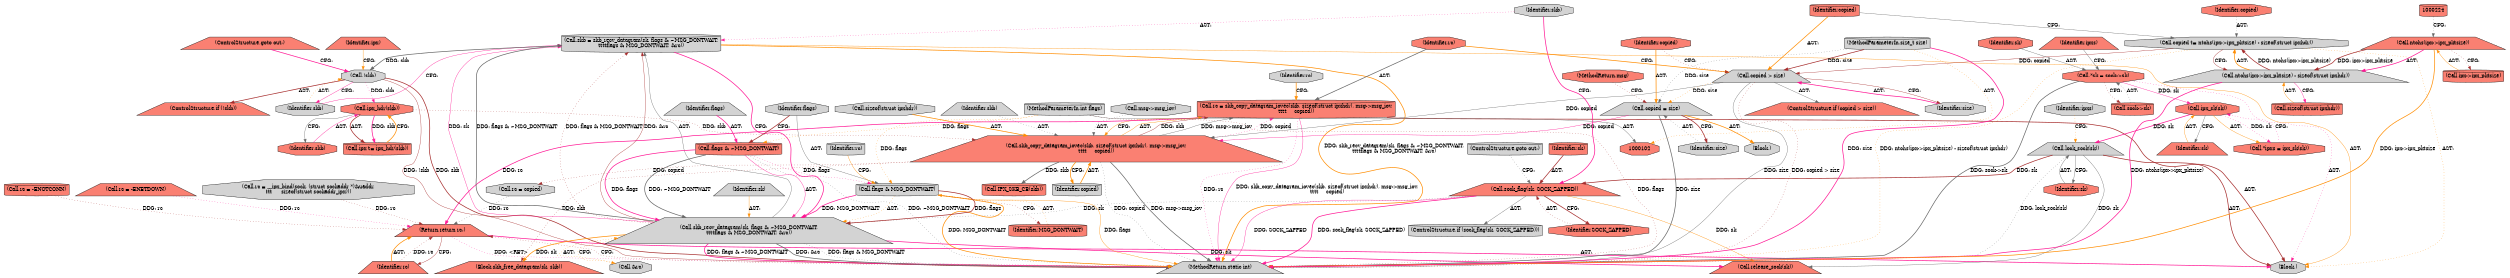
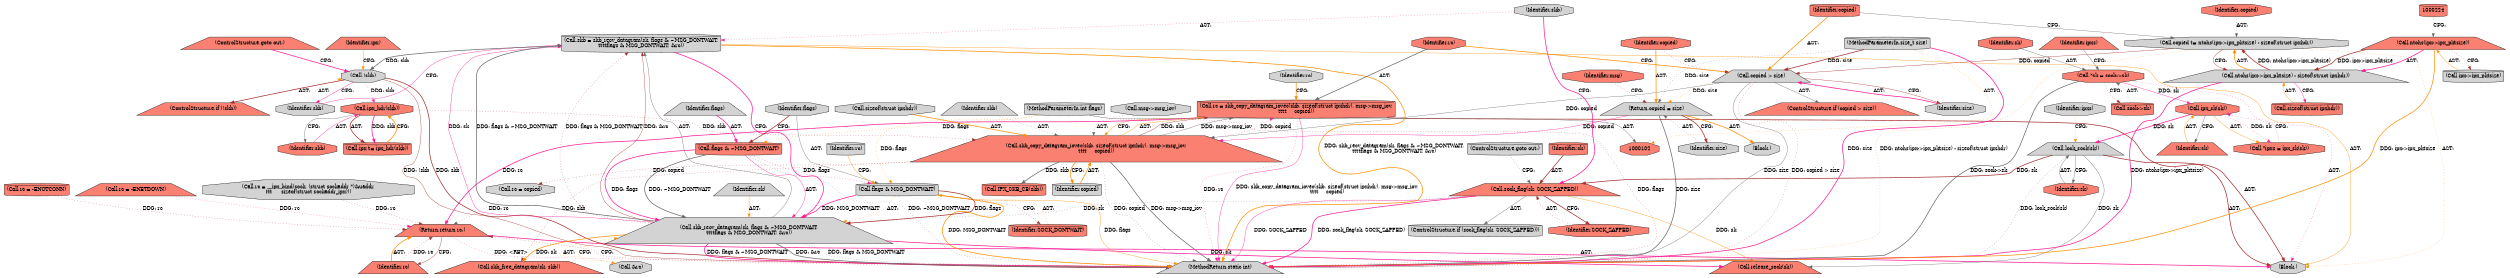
node "(MethodReturn,msg)": label "(MethodReturn,msg)" -> "(Identifier,msg)"
node "(Call,ipx->ipx_pktsize)": fillcolor salmon -> lightgrey
node "(Call,copied = size)": label "(Call,copied = size)" -> "(Return,copied = size)"
node "(Identifier,MSG_DONTWAIT)": label "(Identifier,MSG_DONTWAIT)" -> "(Identifier,SOCK_DONTWAIT)"
node "(Block,skb_free_datagram(sk, skb))": label "(Block,skb_free_datagram(sk, skb))" -> "(Call,skb_free_datagram(sk, skb))"
